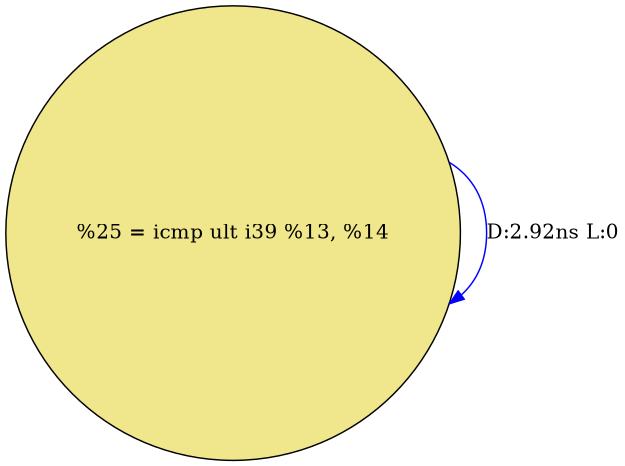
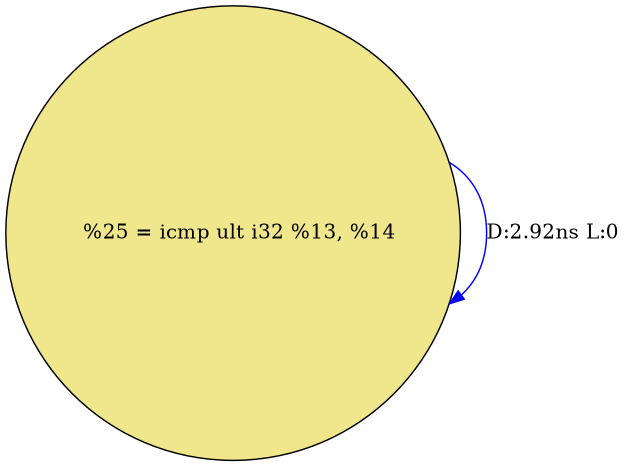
node "%25 = icmp ult i39 %13, %14": label "%25 = icmp ult i39 %13, %14" -> "%25 = icmp ult i32 %13, %14"
